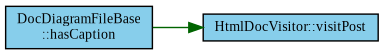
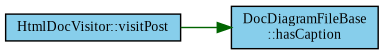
edge "DocDiagramFileBase ::hasCaption" -> "HtmlDocVisitor::visitPost": reversed
